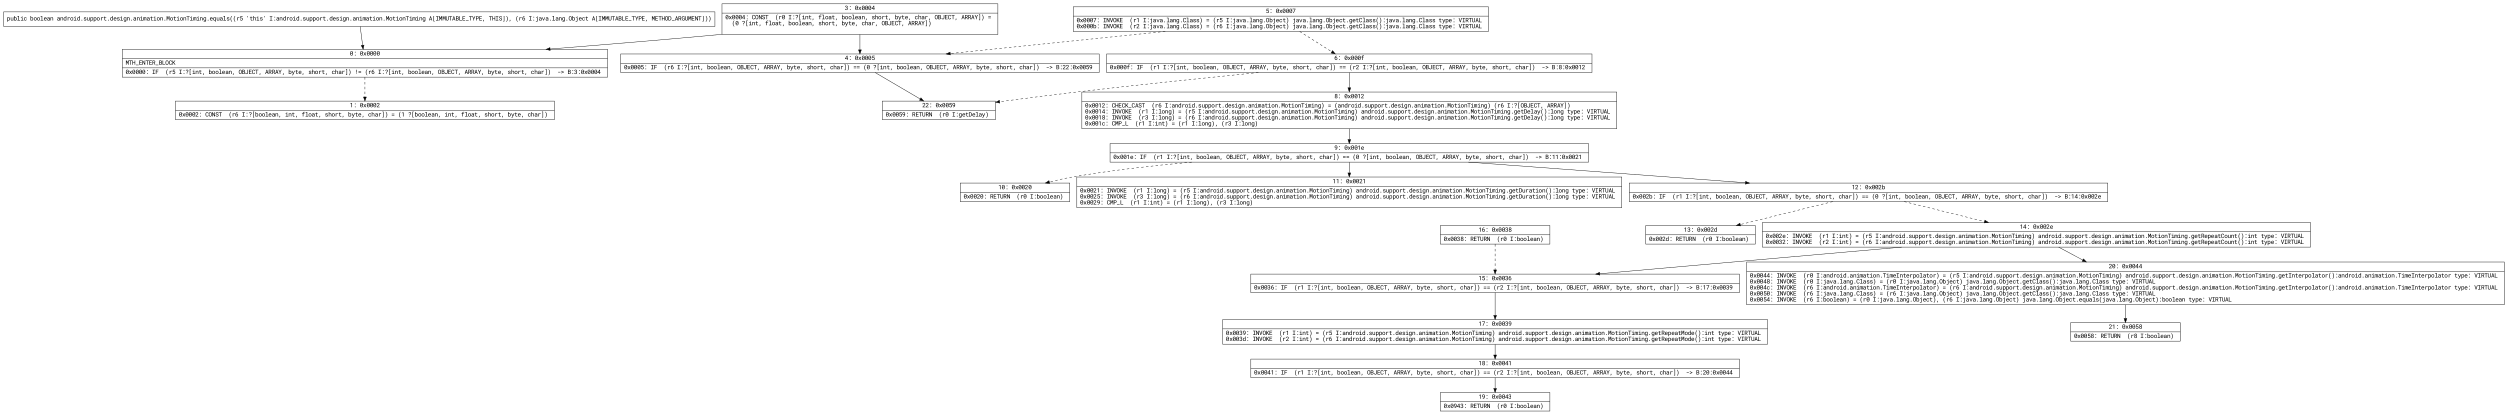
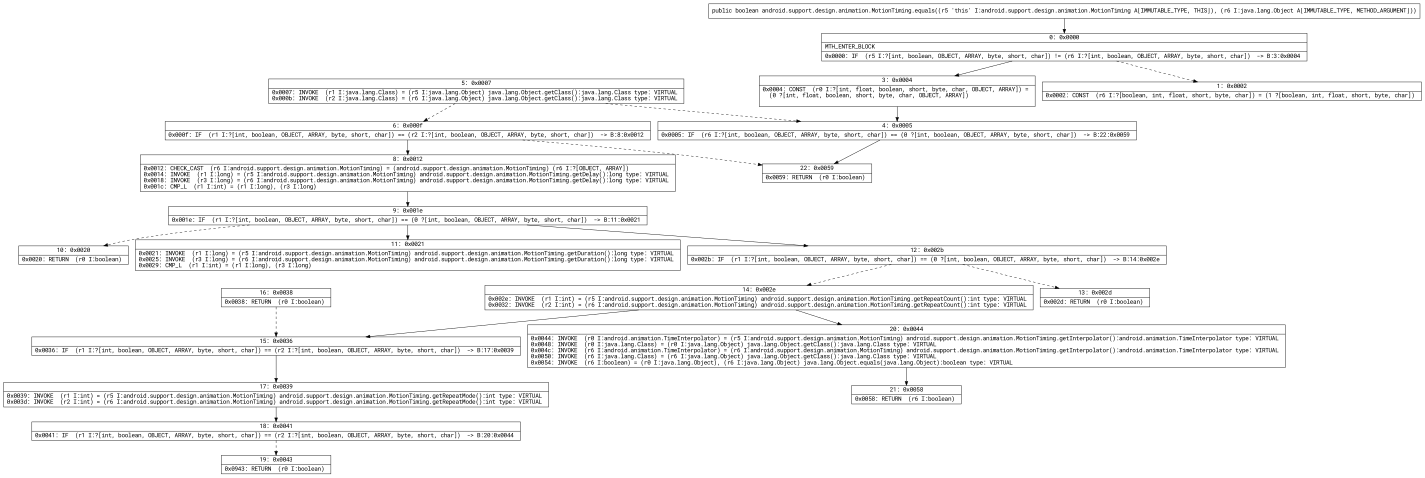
edge "3: 0x0004" -> "0: 0x0000": reversed
node "22: 0x0059": text "0x0059: RETURN  (r0 I:getDelay)" -> "0x0059: RETURN  (r0 I:boolean)"
node "21: 0x0058": text "0x0058: RETURN  (r8 I:boolean)" -> "0x0058: RETURN  (r6 I:boolean)"
edge "18: 0x0041" -> "19: 0x0043": style solid -> dashed
